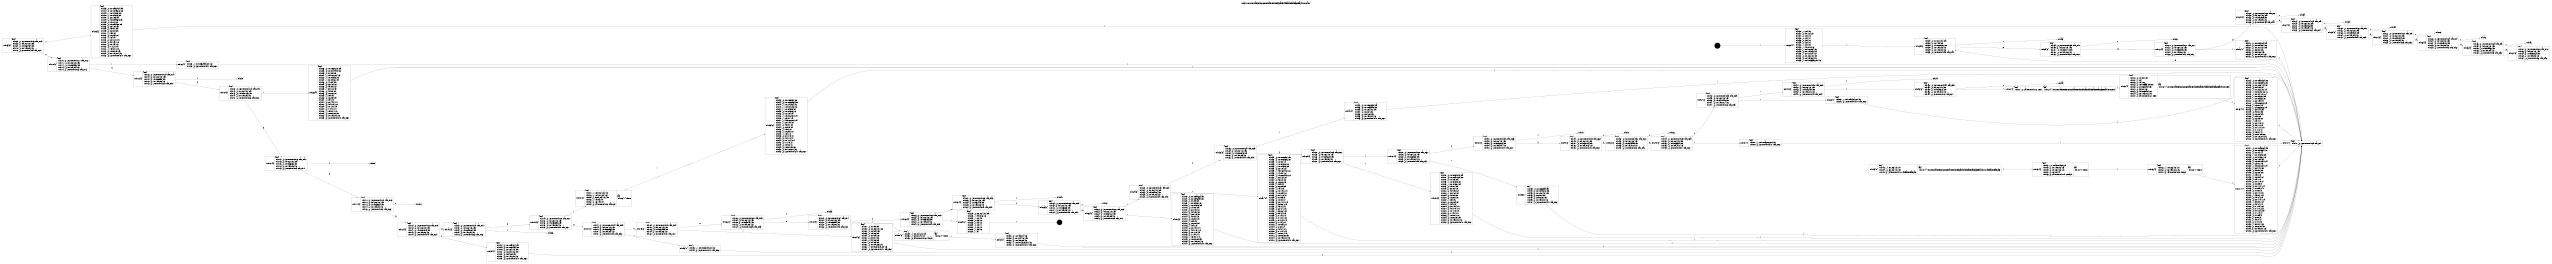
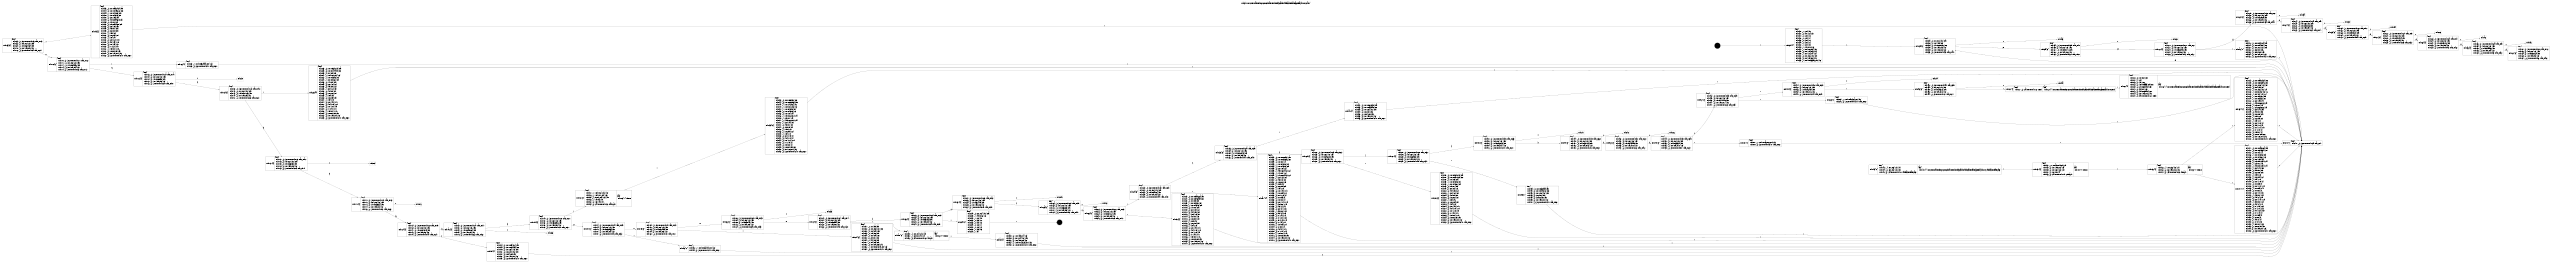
edge "0x401c2c [40]" -> "0x401c54 [113]": now "0x401d68 [15]" -> "0x401c54 [113]"
